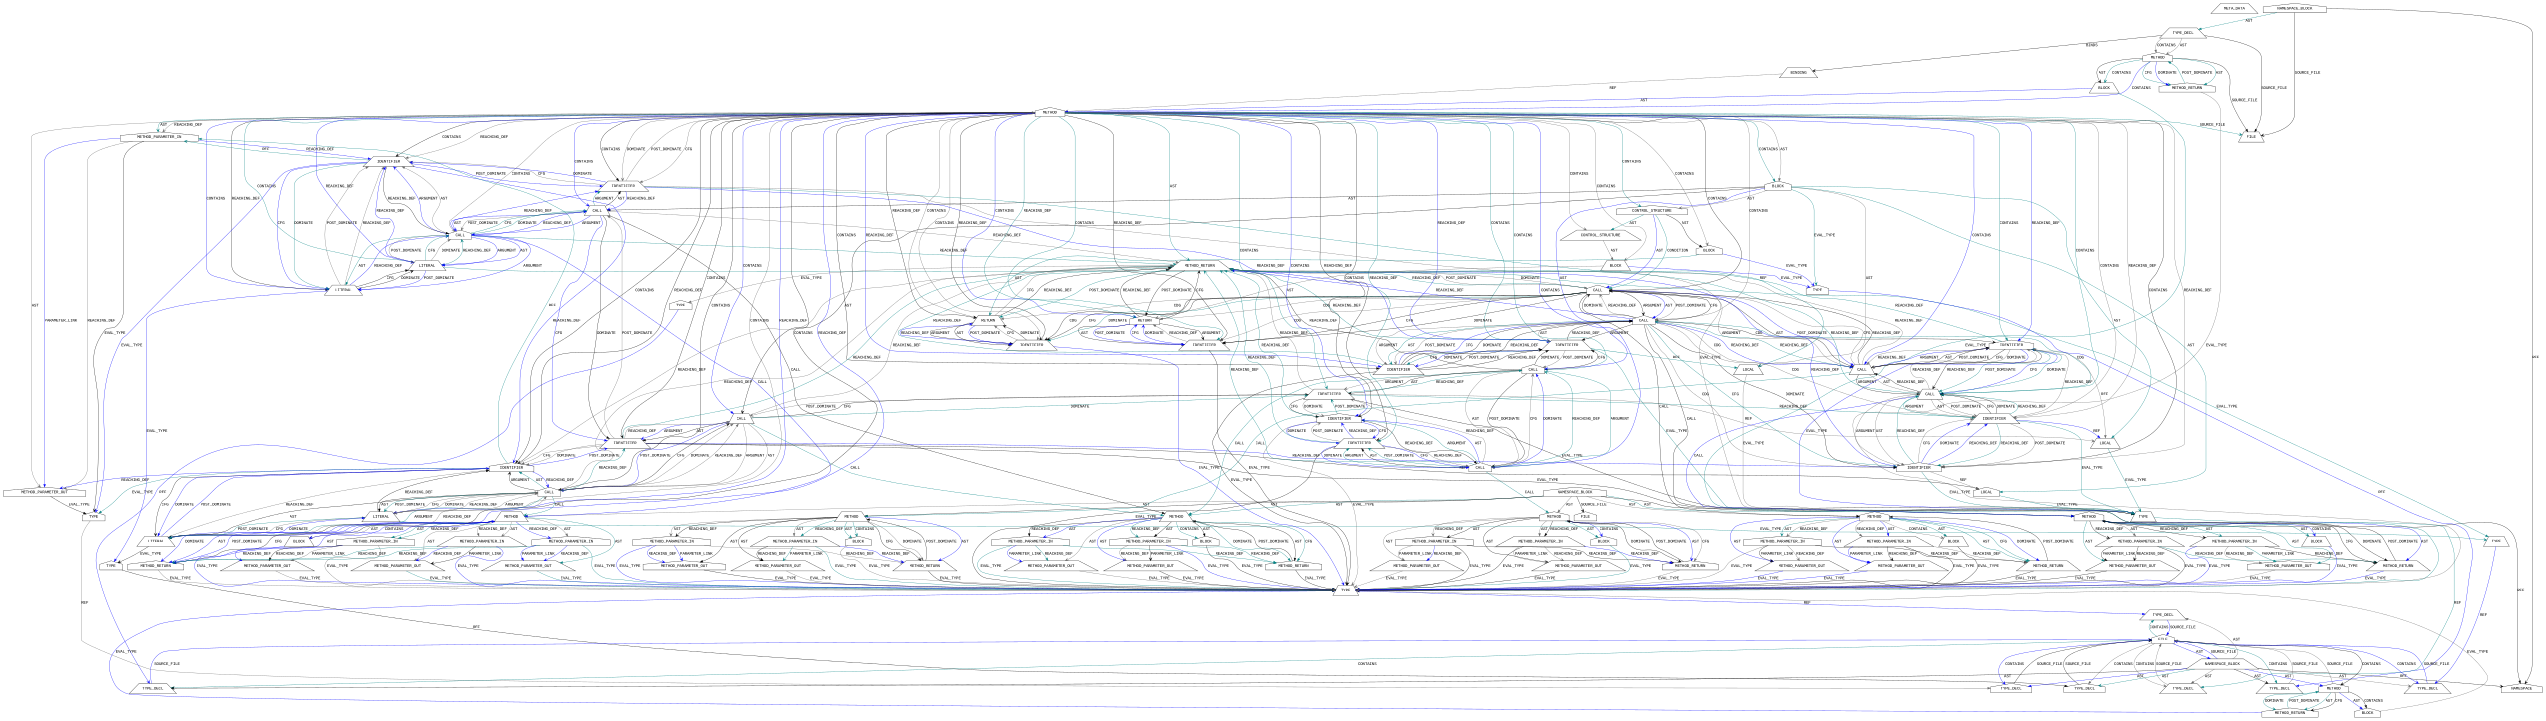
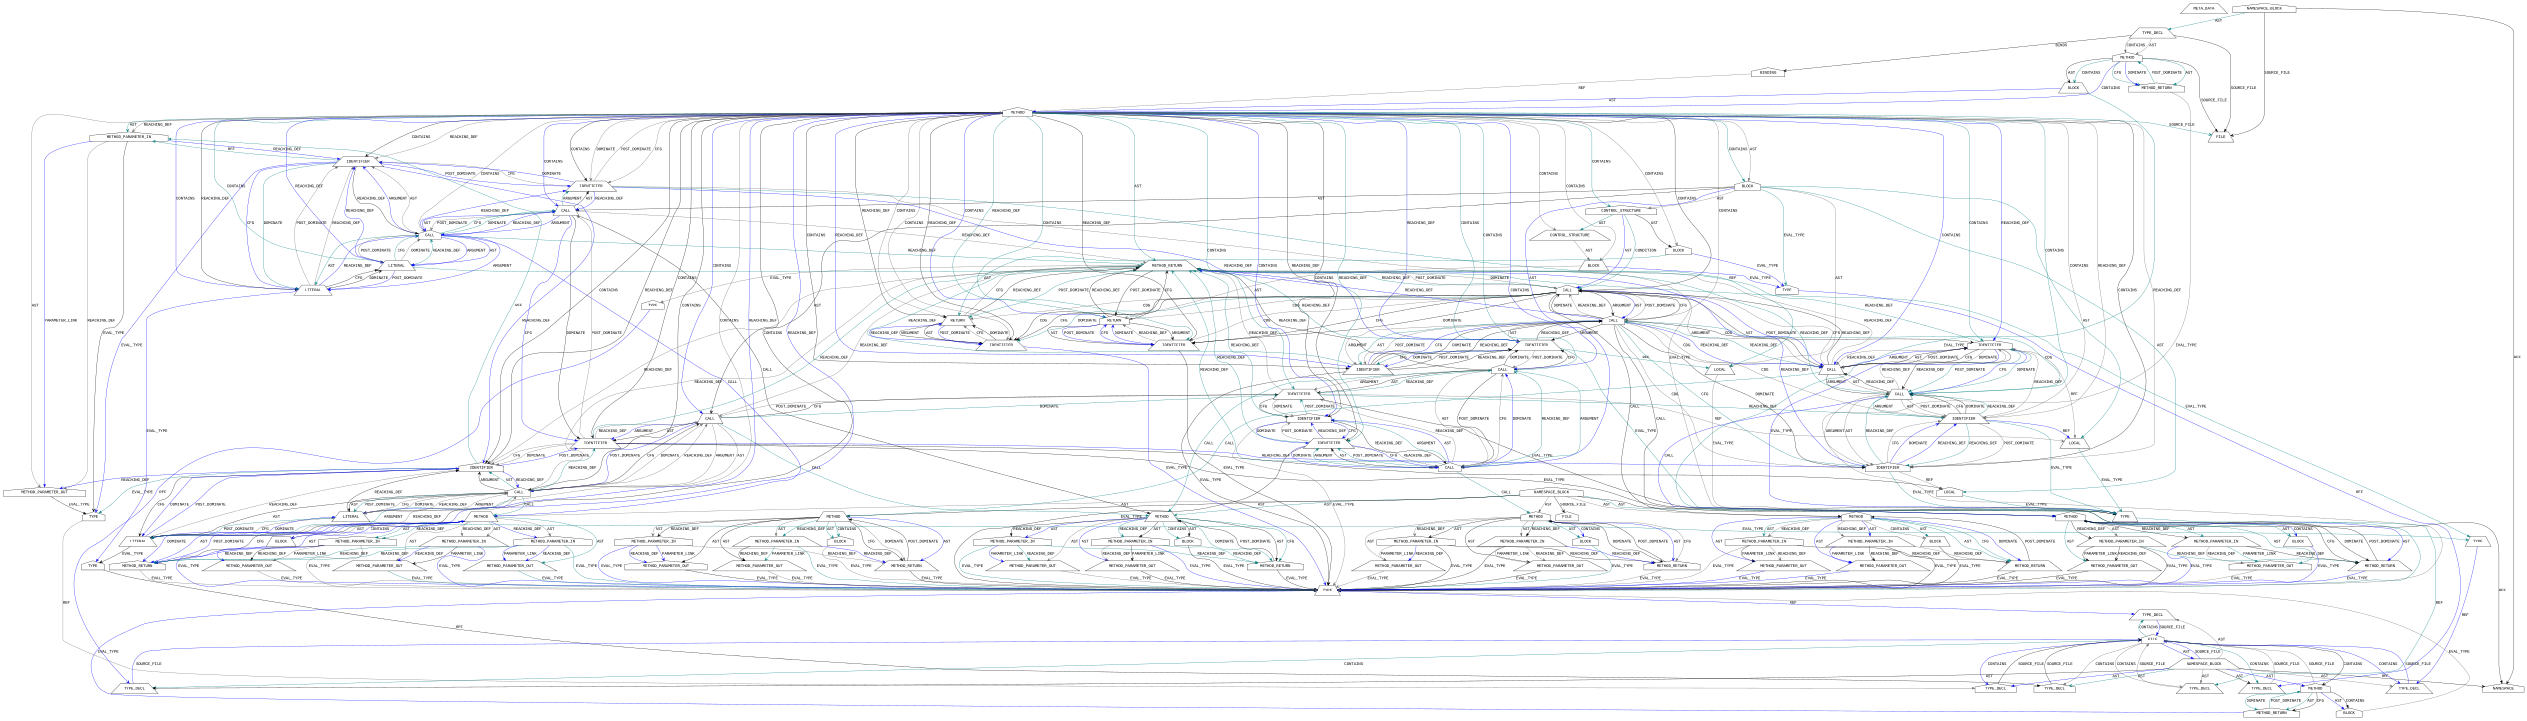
node "BINDING": shape trapezium -> house
